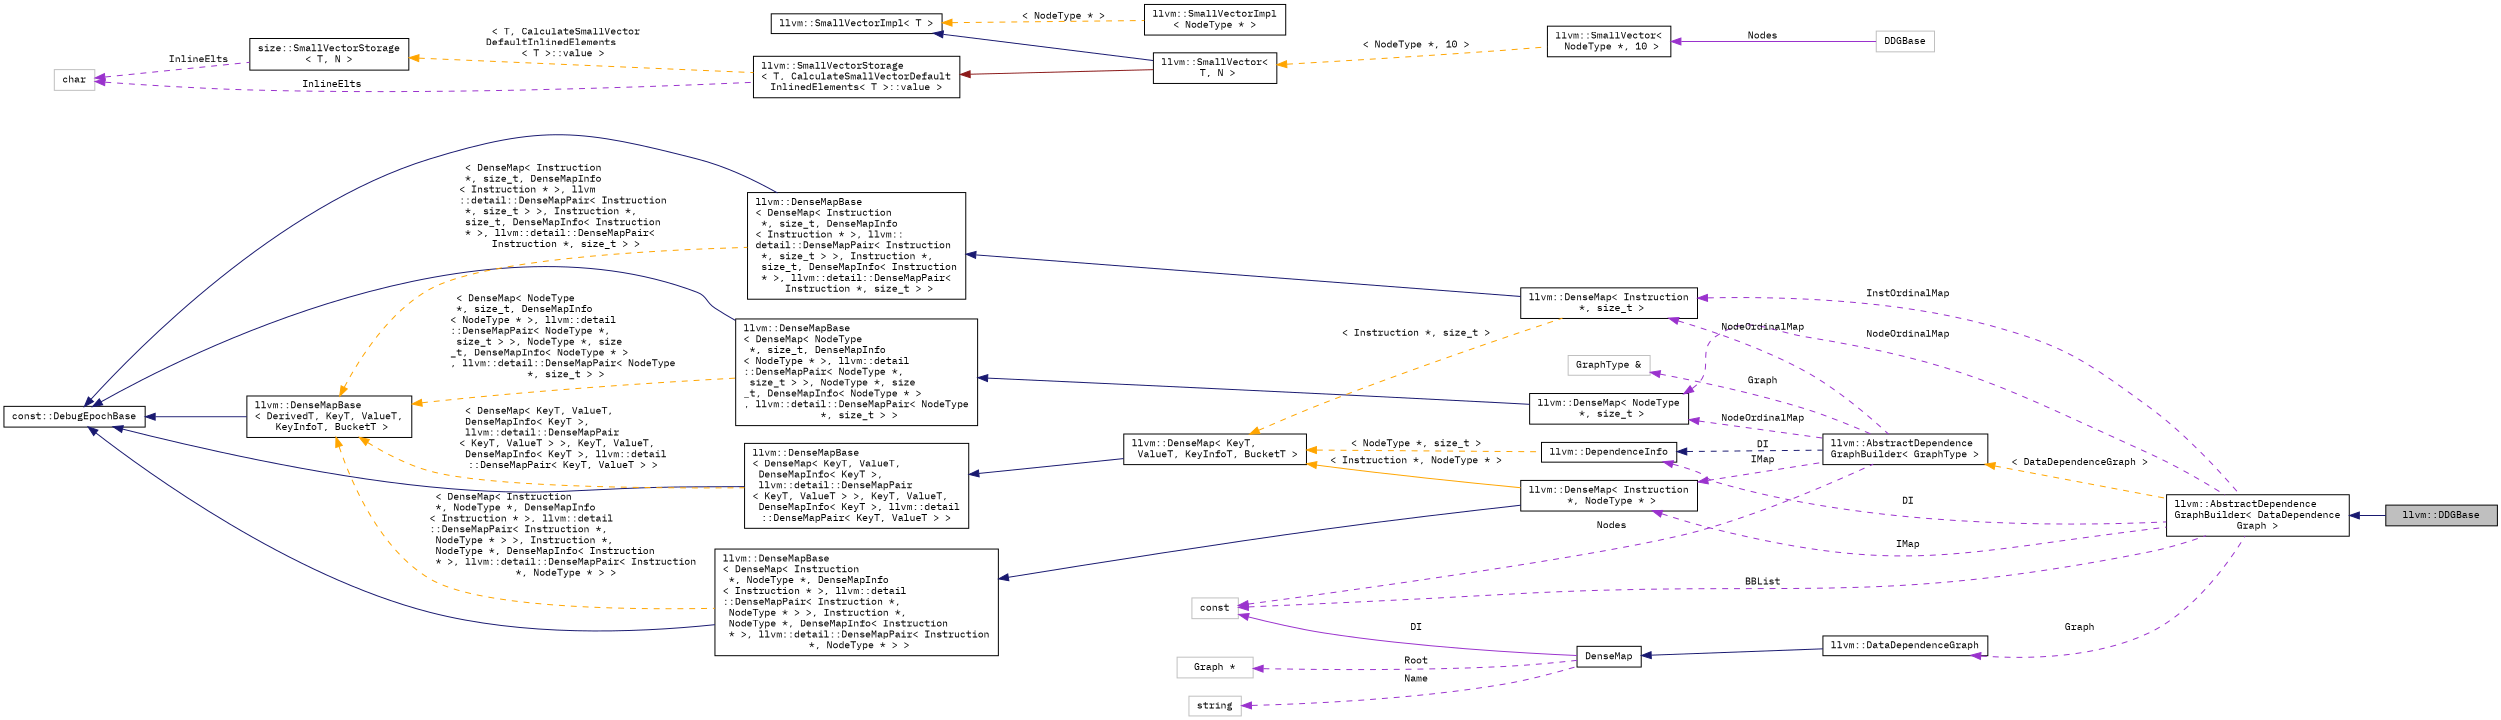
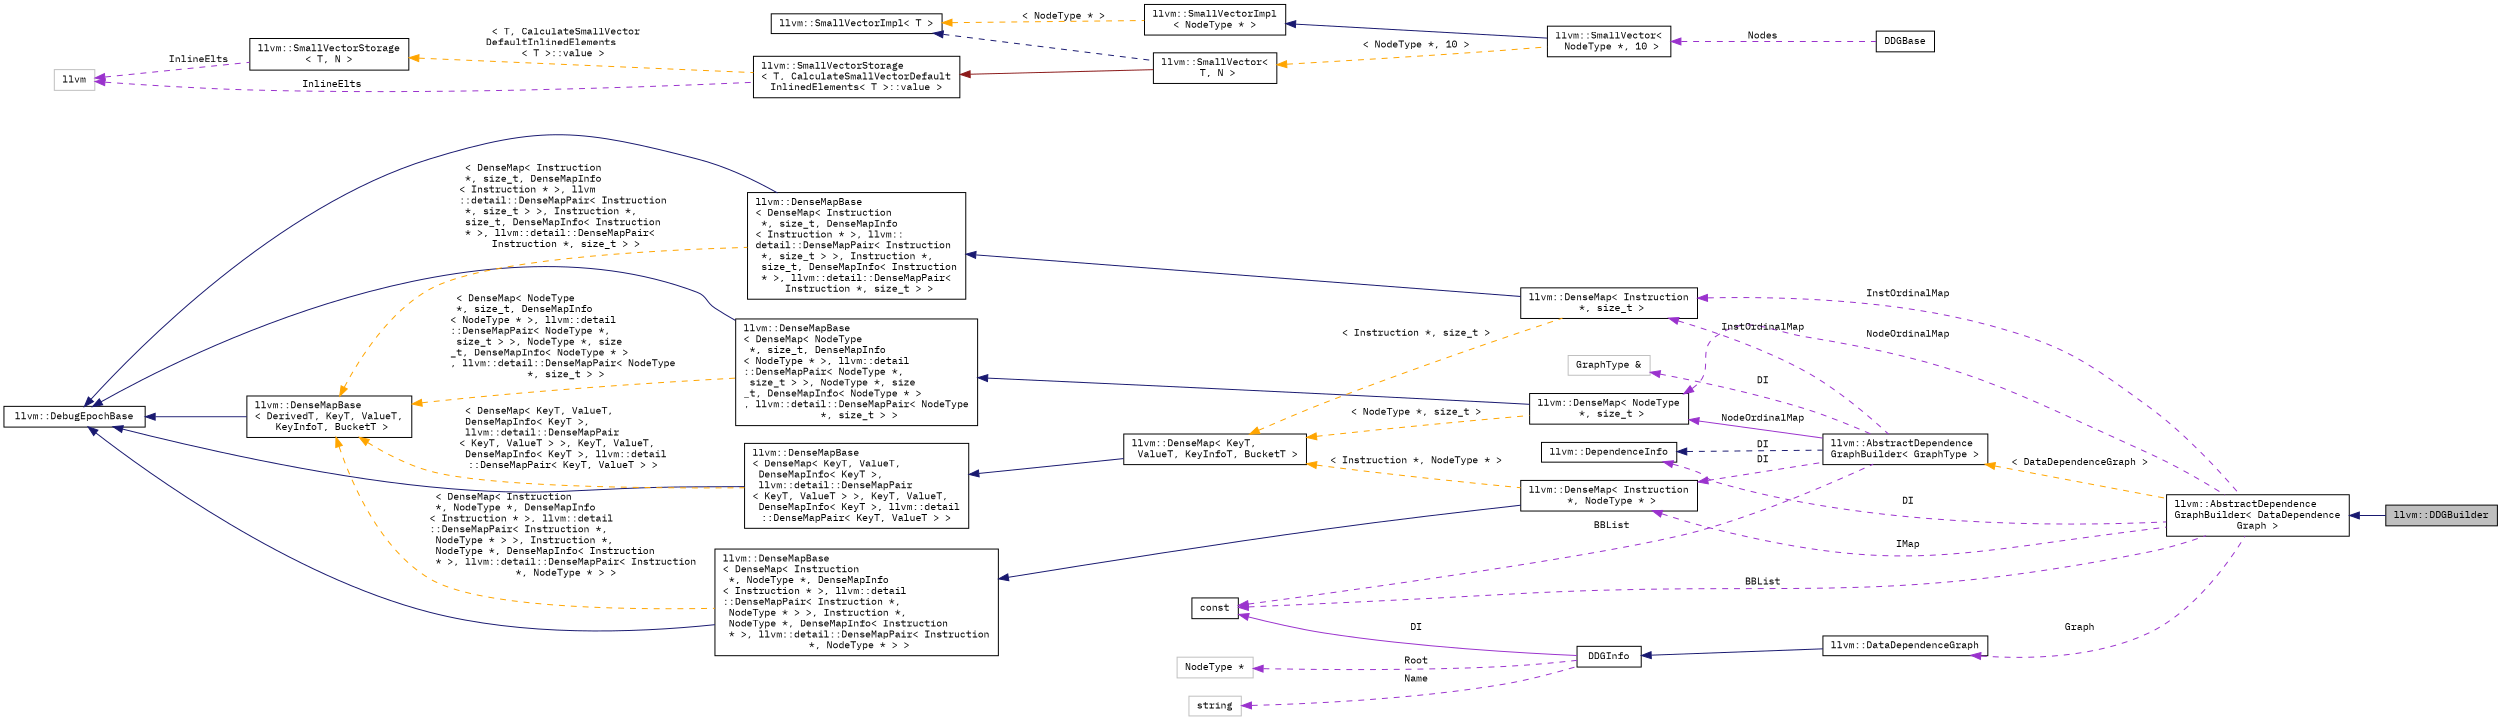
edge "llvm::SmallVector< NodeType *, 10 >" -> "llvm::SmallVectorImpl < NodeType * >": added
edge "DDGBase" -> "llvm::SmallVector< NodeType *, 10 >": style solid -> dashed
node "DDGBase": color grey75 -> black
edge "llvm::SmallVector< T, N >" -> "llvm::SmallVectorImpl< T >": style solid -> dashed
node "size::SmallVectorStorage < T, N >": label "size::SmallVectorStorage < T, N >" -> "llvm::SmallVectorStorage < T, N >"
node "char": label "char" -> "llvm"
edge "llvm::AbstractDependence GraphBuilder< GraphType >" -> "llvm::DenseMap< Instruction *, size_t >": label " NodeOrdinalMap" -> " InstOrdinalMap"
edge "llvm::AbstractDependence GraphBuilder< GraphType >" -> "GraphType &": label " Graph" -> " DI"
node "const::DebugEpochBase": label "const::DebugEpochBase" -> "llvm::DebugEpochBase"
edge "llvm::AbstractDependence GraphBuilder< GraphType >" -> "llvm::DenseMap< NodeType *, size_t >": style dashed -> solid
edge "llvm::DependenceInfo" -> "llvm::DenseMap< KeyT, ValueT, KeyInfoT, BucketT >": now "llvm::DenseMap< NodeType *, size_t >" -> "llvm::DenseMap< KeyT, ValueT, KeyInfoT, BucketT >"
edge "llvm::AbstractDependence GraphBuilder< GraphType >" -> "llvm::DenseMap< Instruction *, NodeType * >": label " IMap" -> " DI"
edge "llvm::DenseMap< Instruction *, NodeType * >" -> "llvm::DenseMap< KeyT, ValueT, KeyInfoT, BucketT >": style solid -> dashed
node "llvm::DDGBase": label "llvm::DDGBase" -> "llvm::DDGBuilder"
edge "llvm::AbstractDependence GraphBuilder< GraphType >" -> "const": label " Nodes" -> " BBList"
node "const": color grey75 -> black
node "DenseMap": label "DenseMap" -> "DDGInfo"
node "Graph *": label "Graph *" -> "NodeType *"
